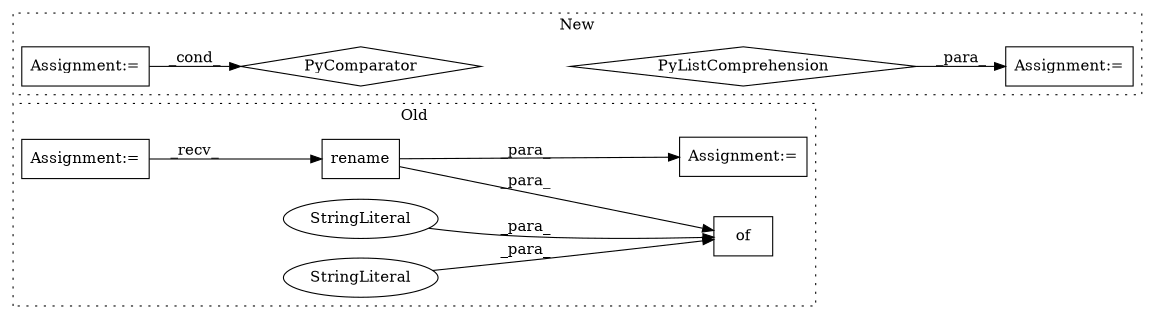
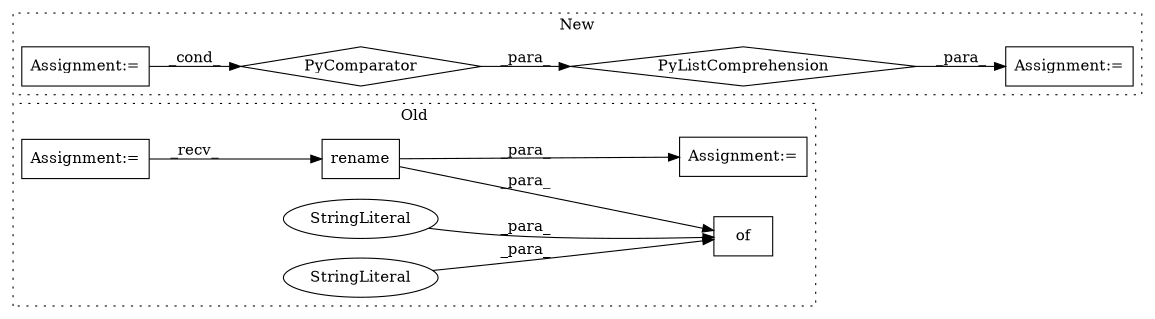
edge "PyComparator" -> "PyListComprehension": added, label "_para_"
